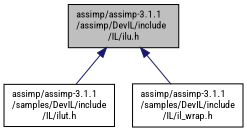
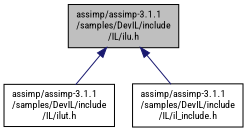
node "assimp/assimp-3.1.1 /assimp/DevIL/include /IL/ilu.h": label "assimp/assimp-3.1.1 /assimp/DevIL/include /IL/ilu.h" -> "assimp/assimp-3.1.1 /samples/DevIL/include /IL/ilu.h"
node "assimp/assimp-3.1.1 /samples/DevIL/include /IL/il_wrap.h": label "assimp/assimp-3.1.1 /samples/DevIL/include /IL/il_wrap.h" -> "assimp/assimp-3.1.1 /samples/DevIL/include /IL/il_include.h"
